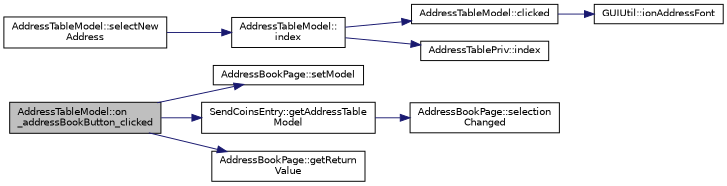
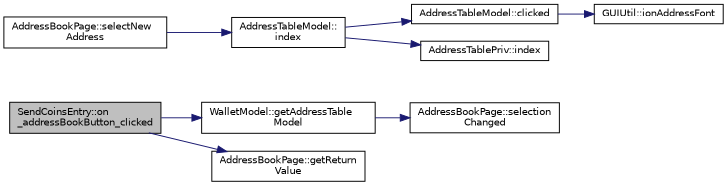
node "AddressTableModel::selectNew Address": label "AddressTableModel::selectNew Address" -> "AddressBookPage::selectNew Address"
node "AddressBookPage::setModel": removed
node "AddressTableModel::on _addressBookButton_clicked": label "AddressTableModel::on _addressBookButton_clicked" -> "SendCoinsEntry::on _addressBookButton_clicked"
node "SendCoinsEntry::getAddressTable Model": label "SendCoinsEntry::getAddressTable Model" -> "WalletModel::getAddressTable Model"
